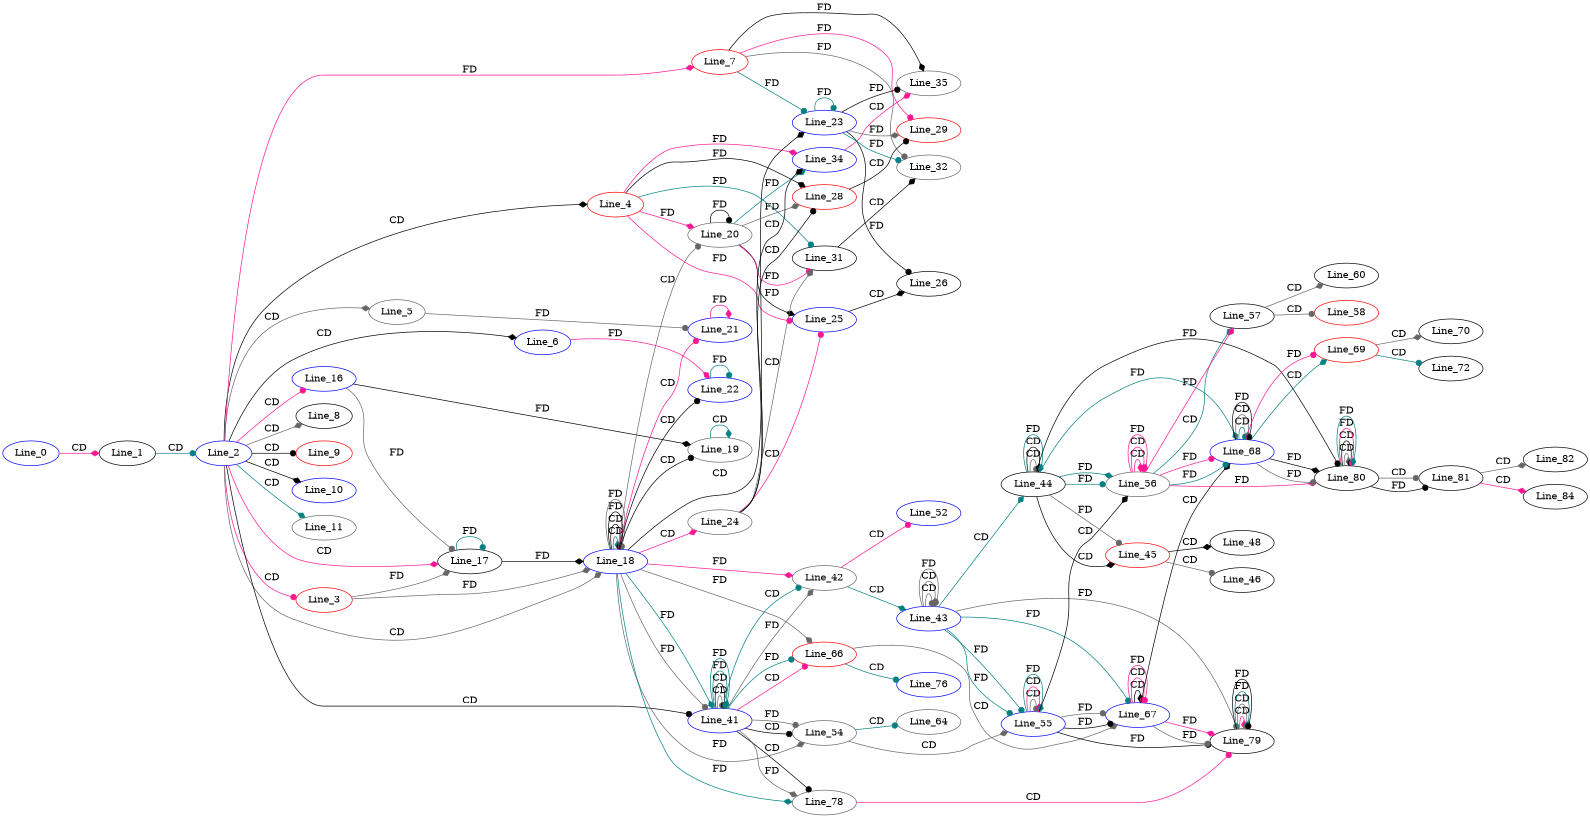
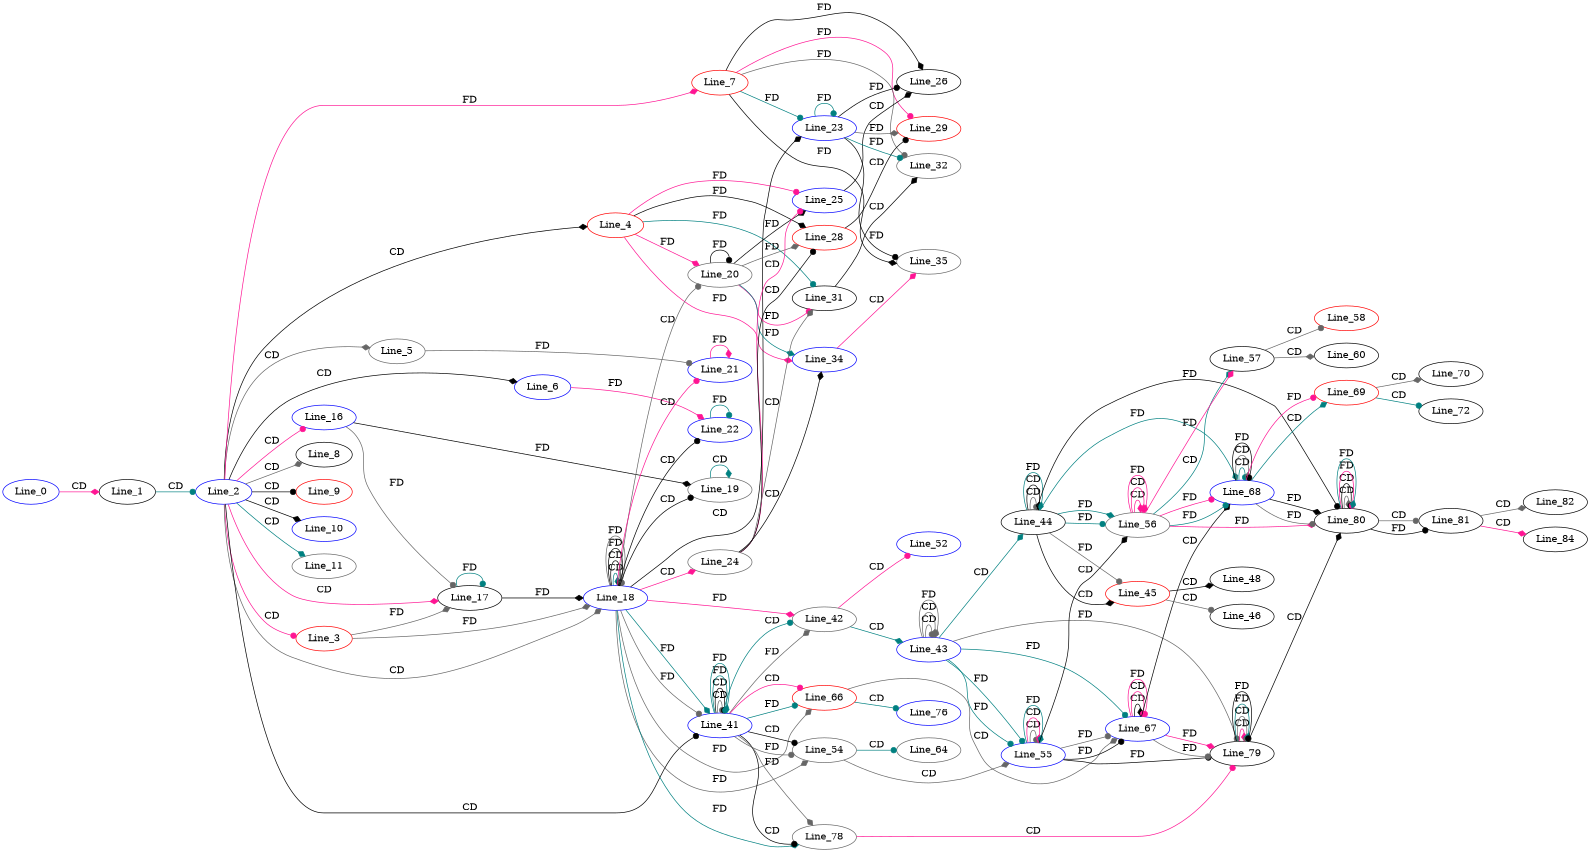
edge "Line_7" -> "Line_26": added, label "FD"
edge "Line_79" -> "Line_80": added, label "CD"
